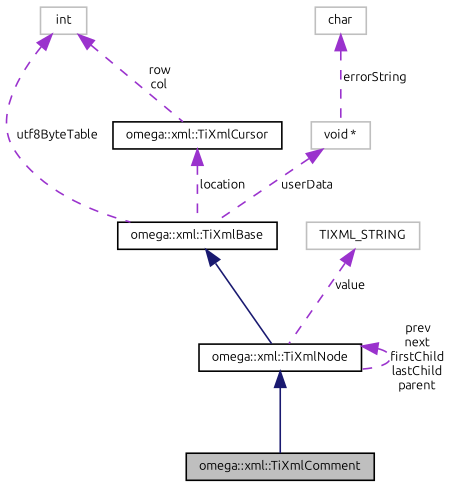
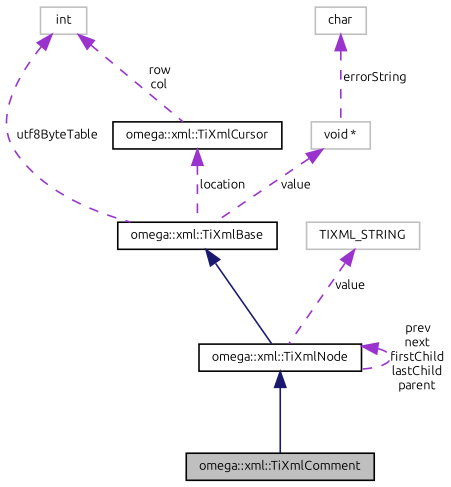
edge "omega::xml::TiXmlBase" -> "void *": label " userData" -> " value"
